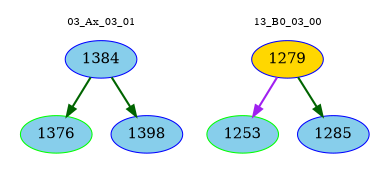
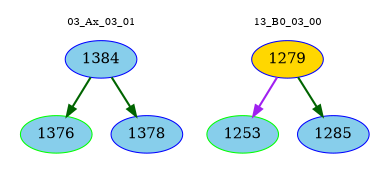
node "1398": label "1398" -> "1378"
